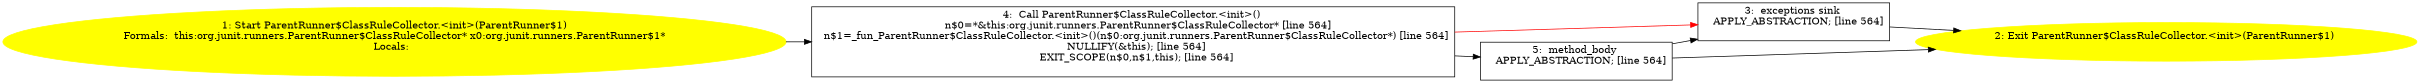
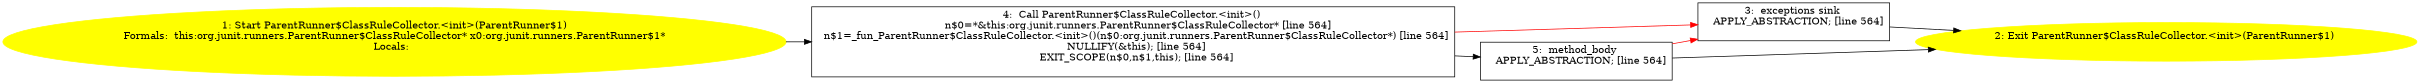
edge "5:  method_body APPLY_ABSTRACTION; [line 564]" -> "3:  exceptions sink APPLY_ABSTRACTION; [line 564]": color black -> red
